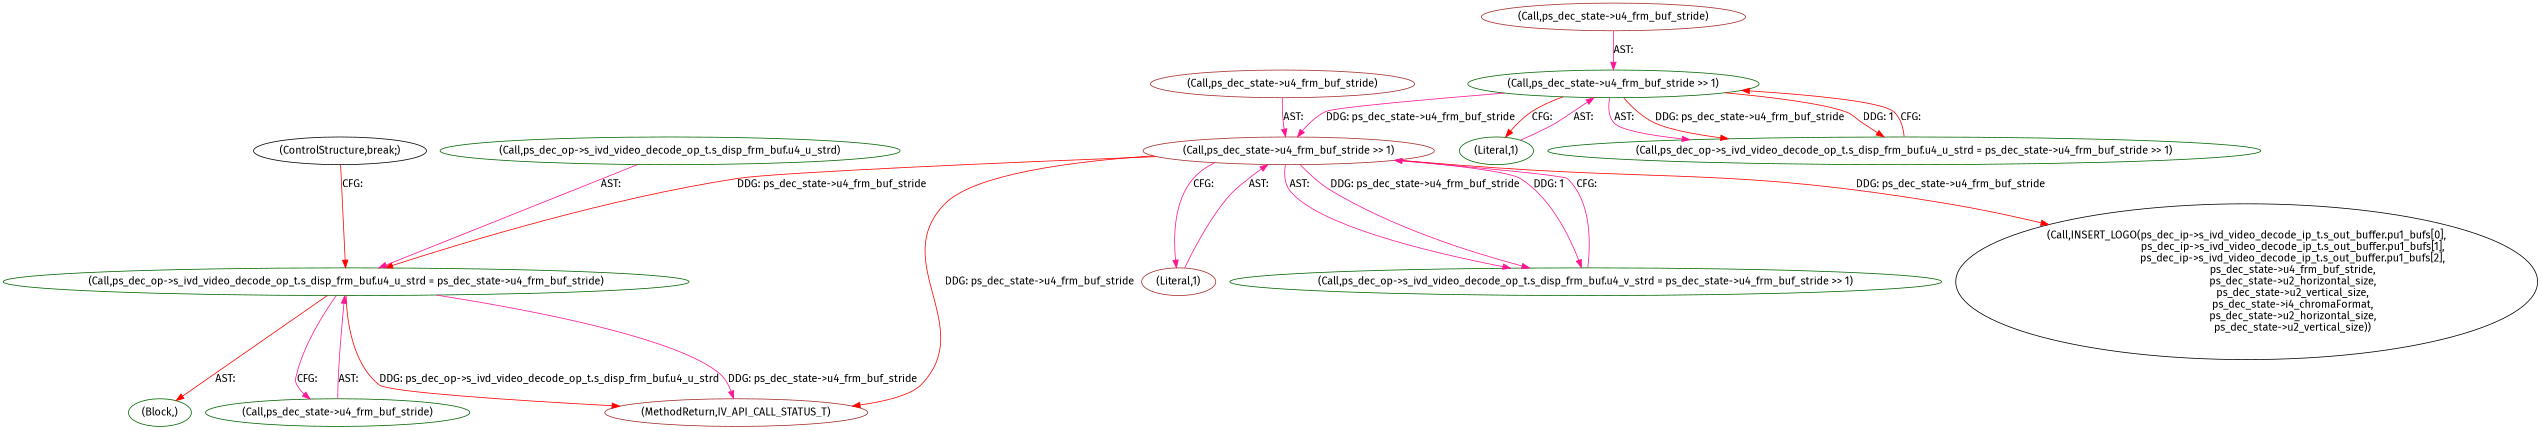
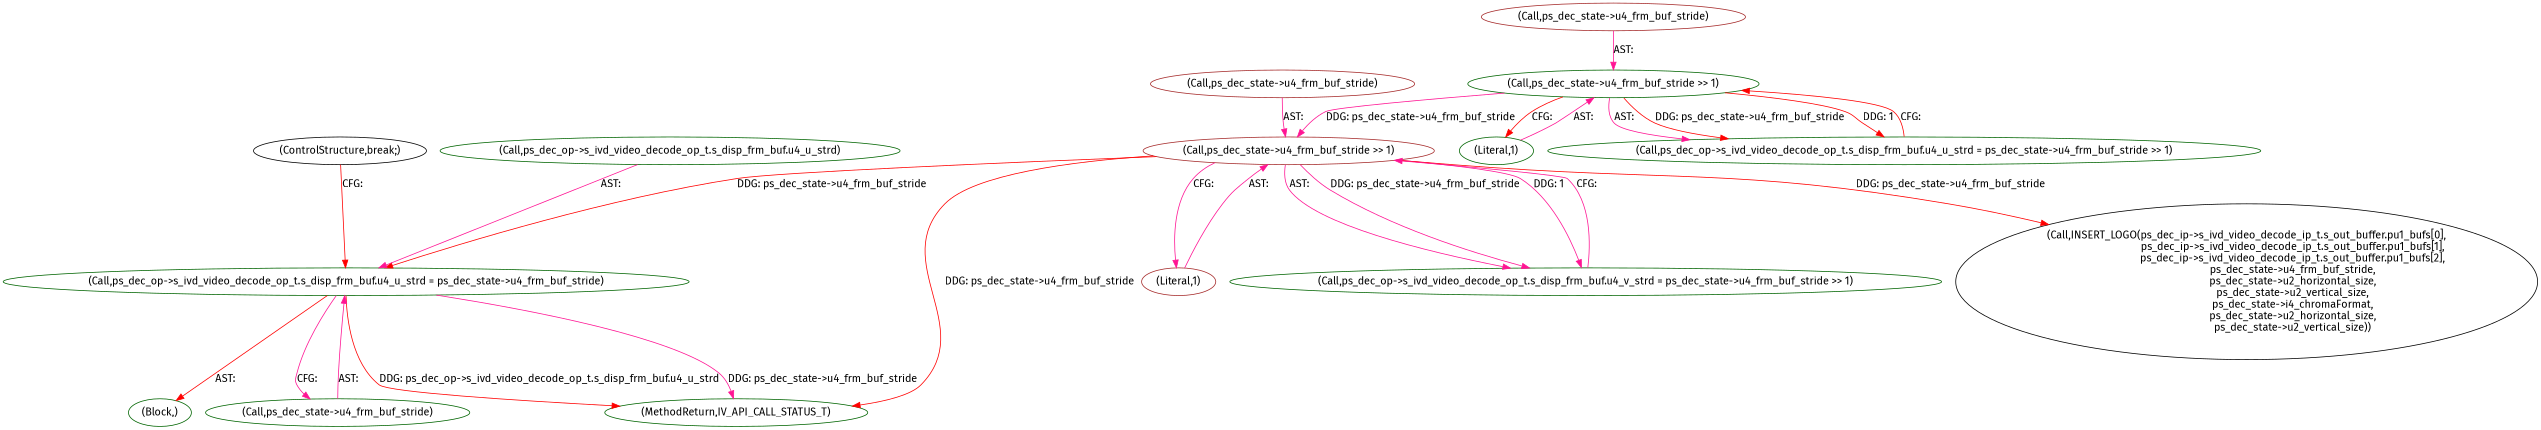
node "(MethodReturn,IV_API_CALL_STATUS_T)": color brown -> darkgreen
